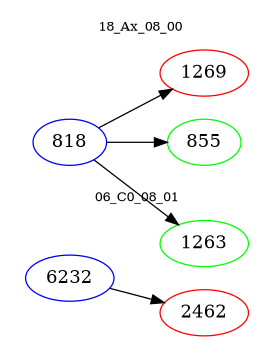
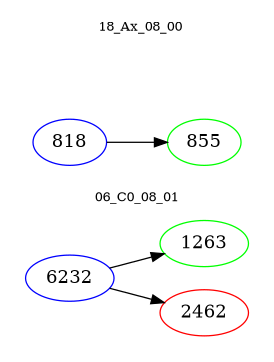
node "1269": removed
edge "818" -> "1263": now "6232" -> "1263"
